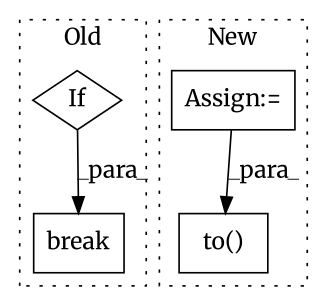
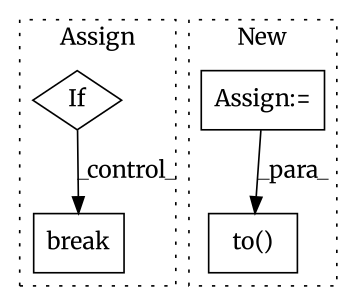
cluster "Old": label "Old" -> "Assign"
edge "If" -> "break": label "_para_" -> "_control_"
